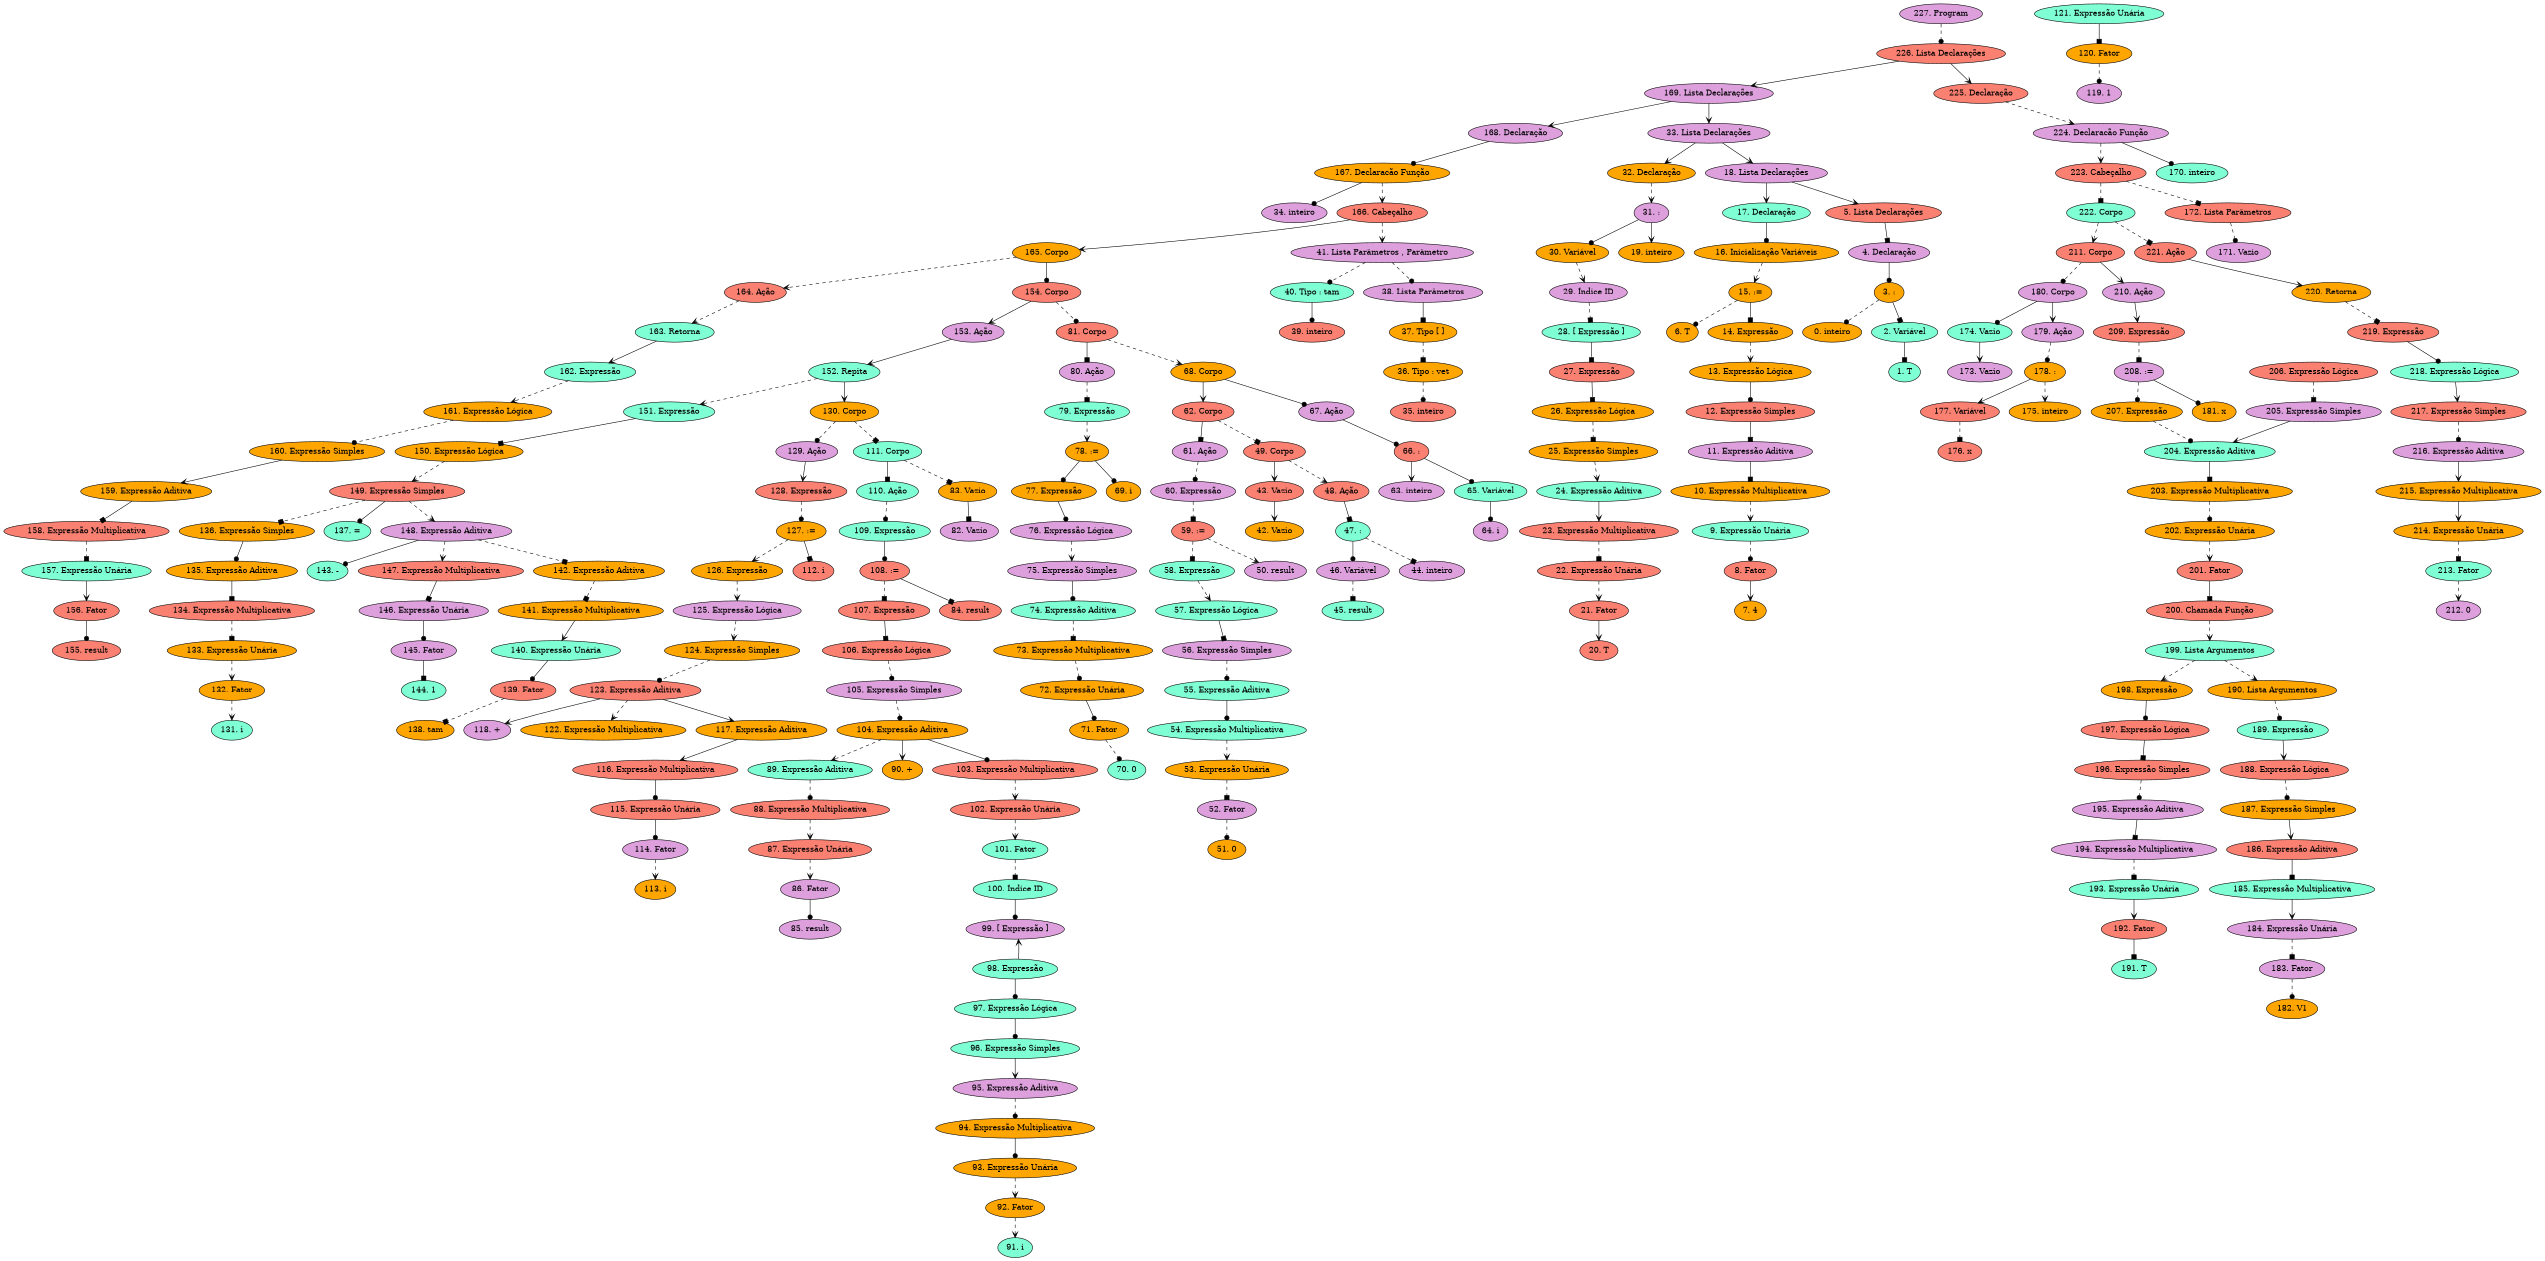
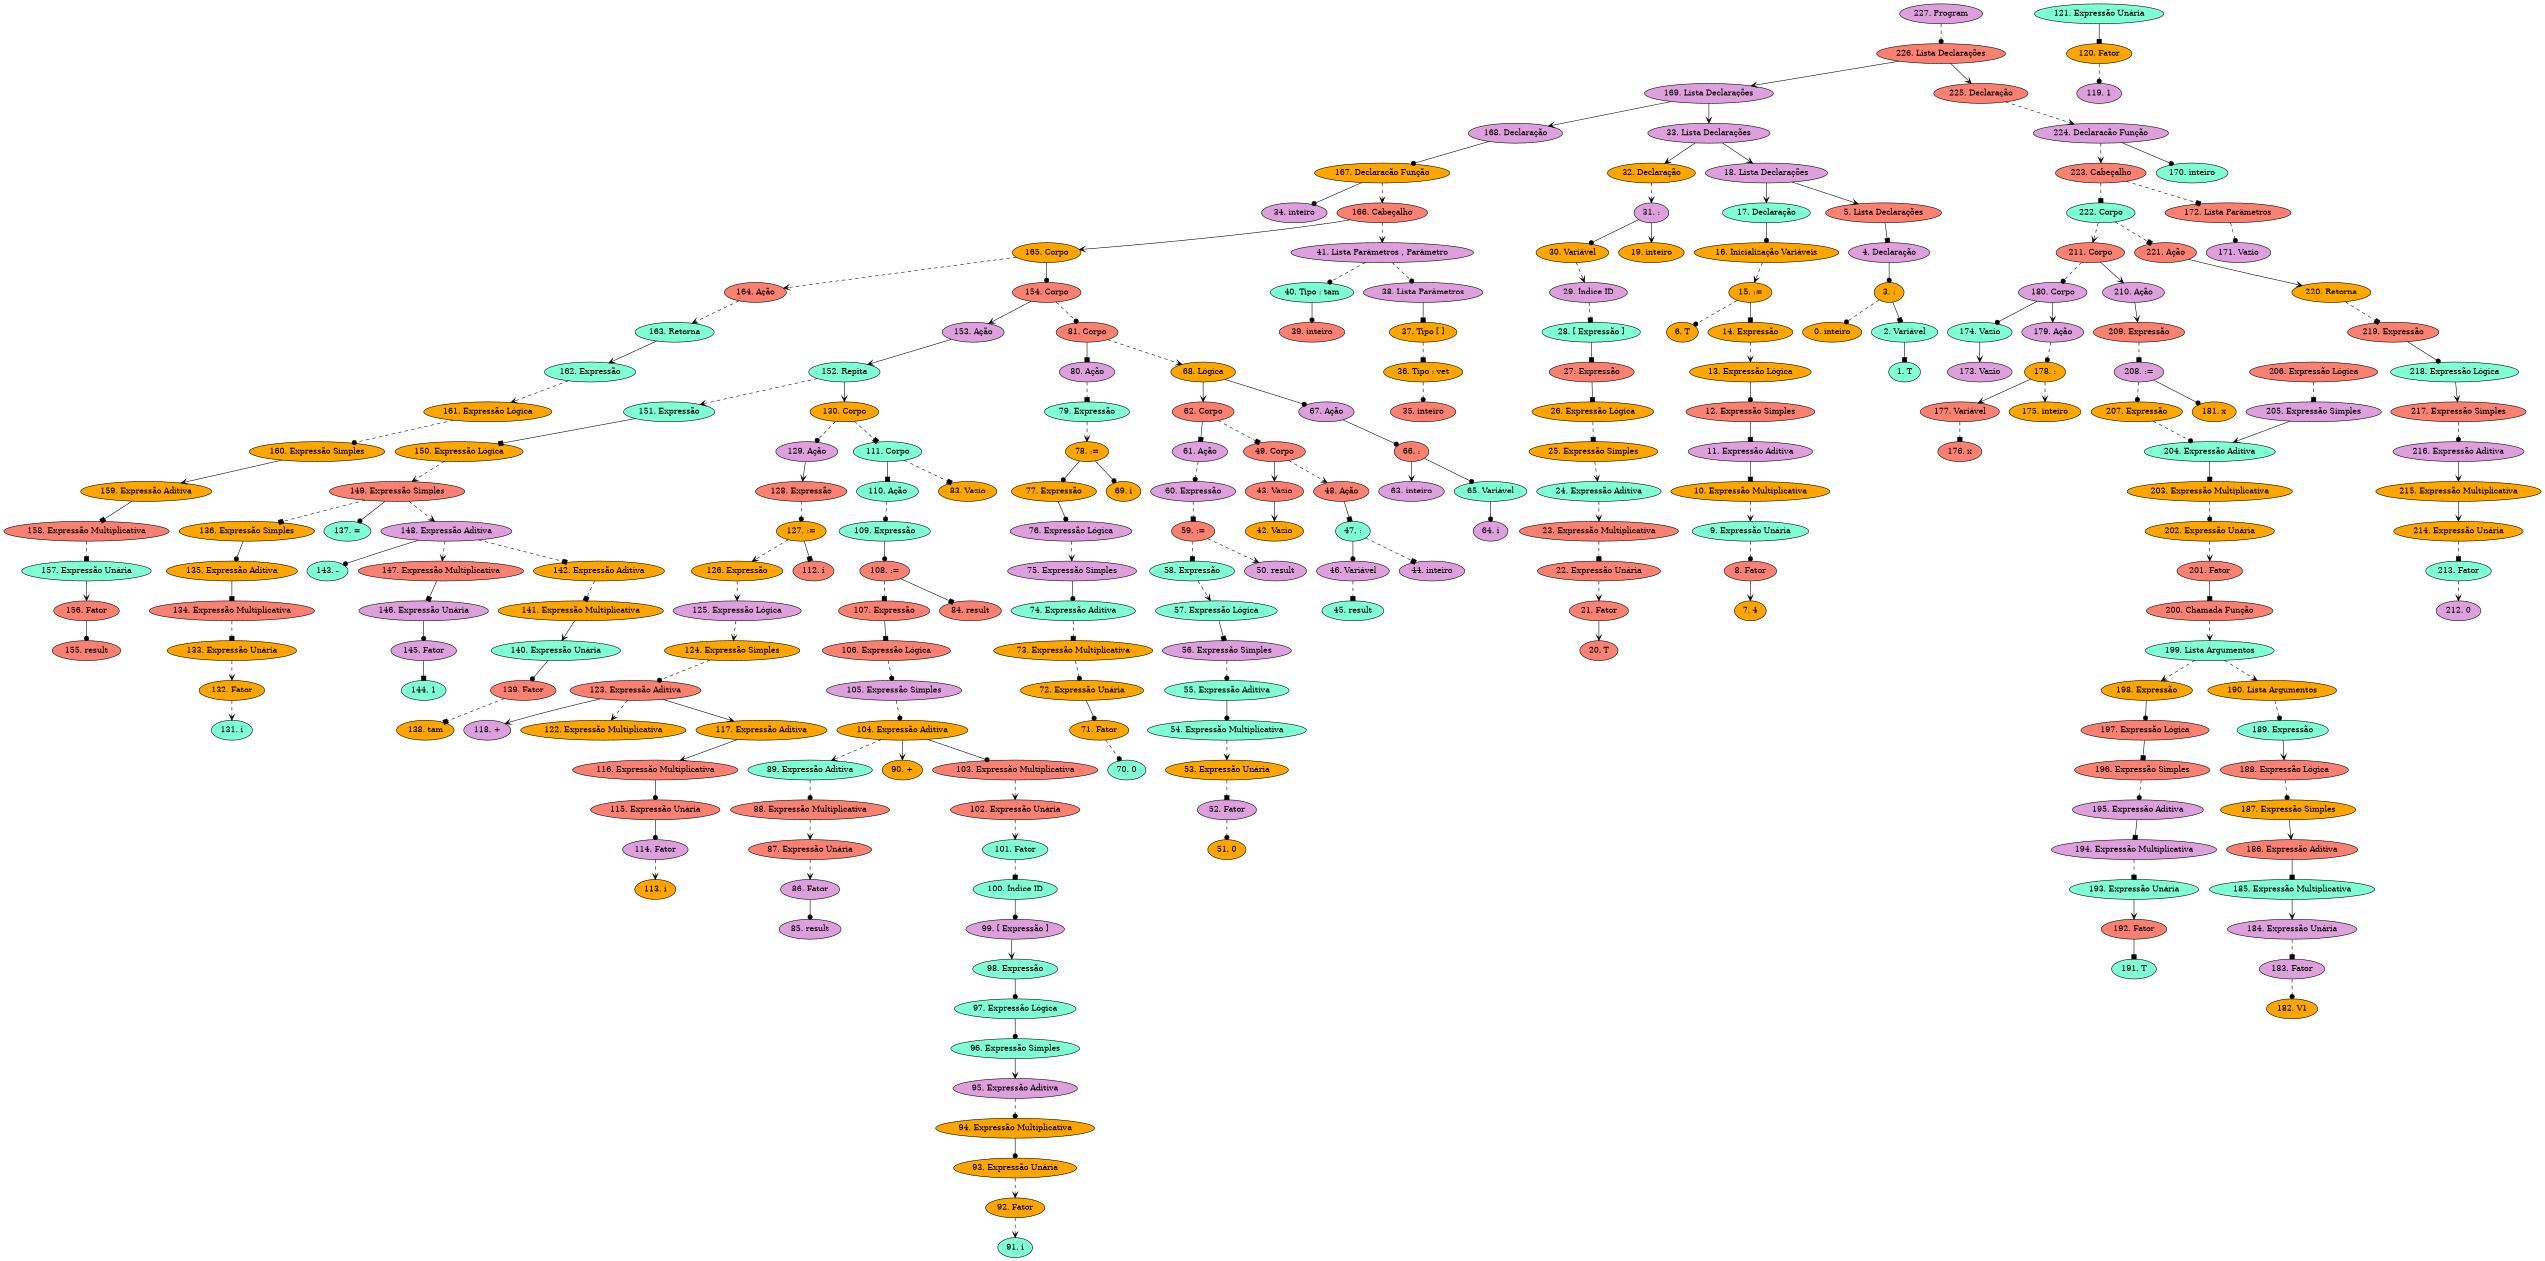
node "68. Corpo": label "68. Corpo" -> "68. Lógica"
edge "24. Expressão Aditiva" -> "23. Expressão Multiplicativa": style solid -> dashed
node "82. Vazio": removed
edge "98. Expressão" -> "99. [ Expressão ]": reversed
